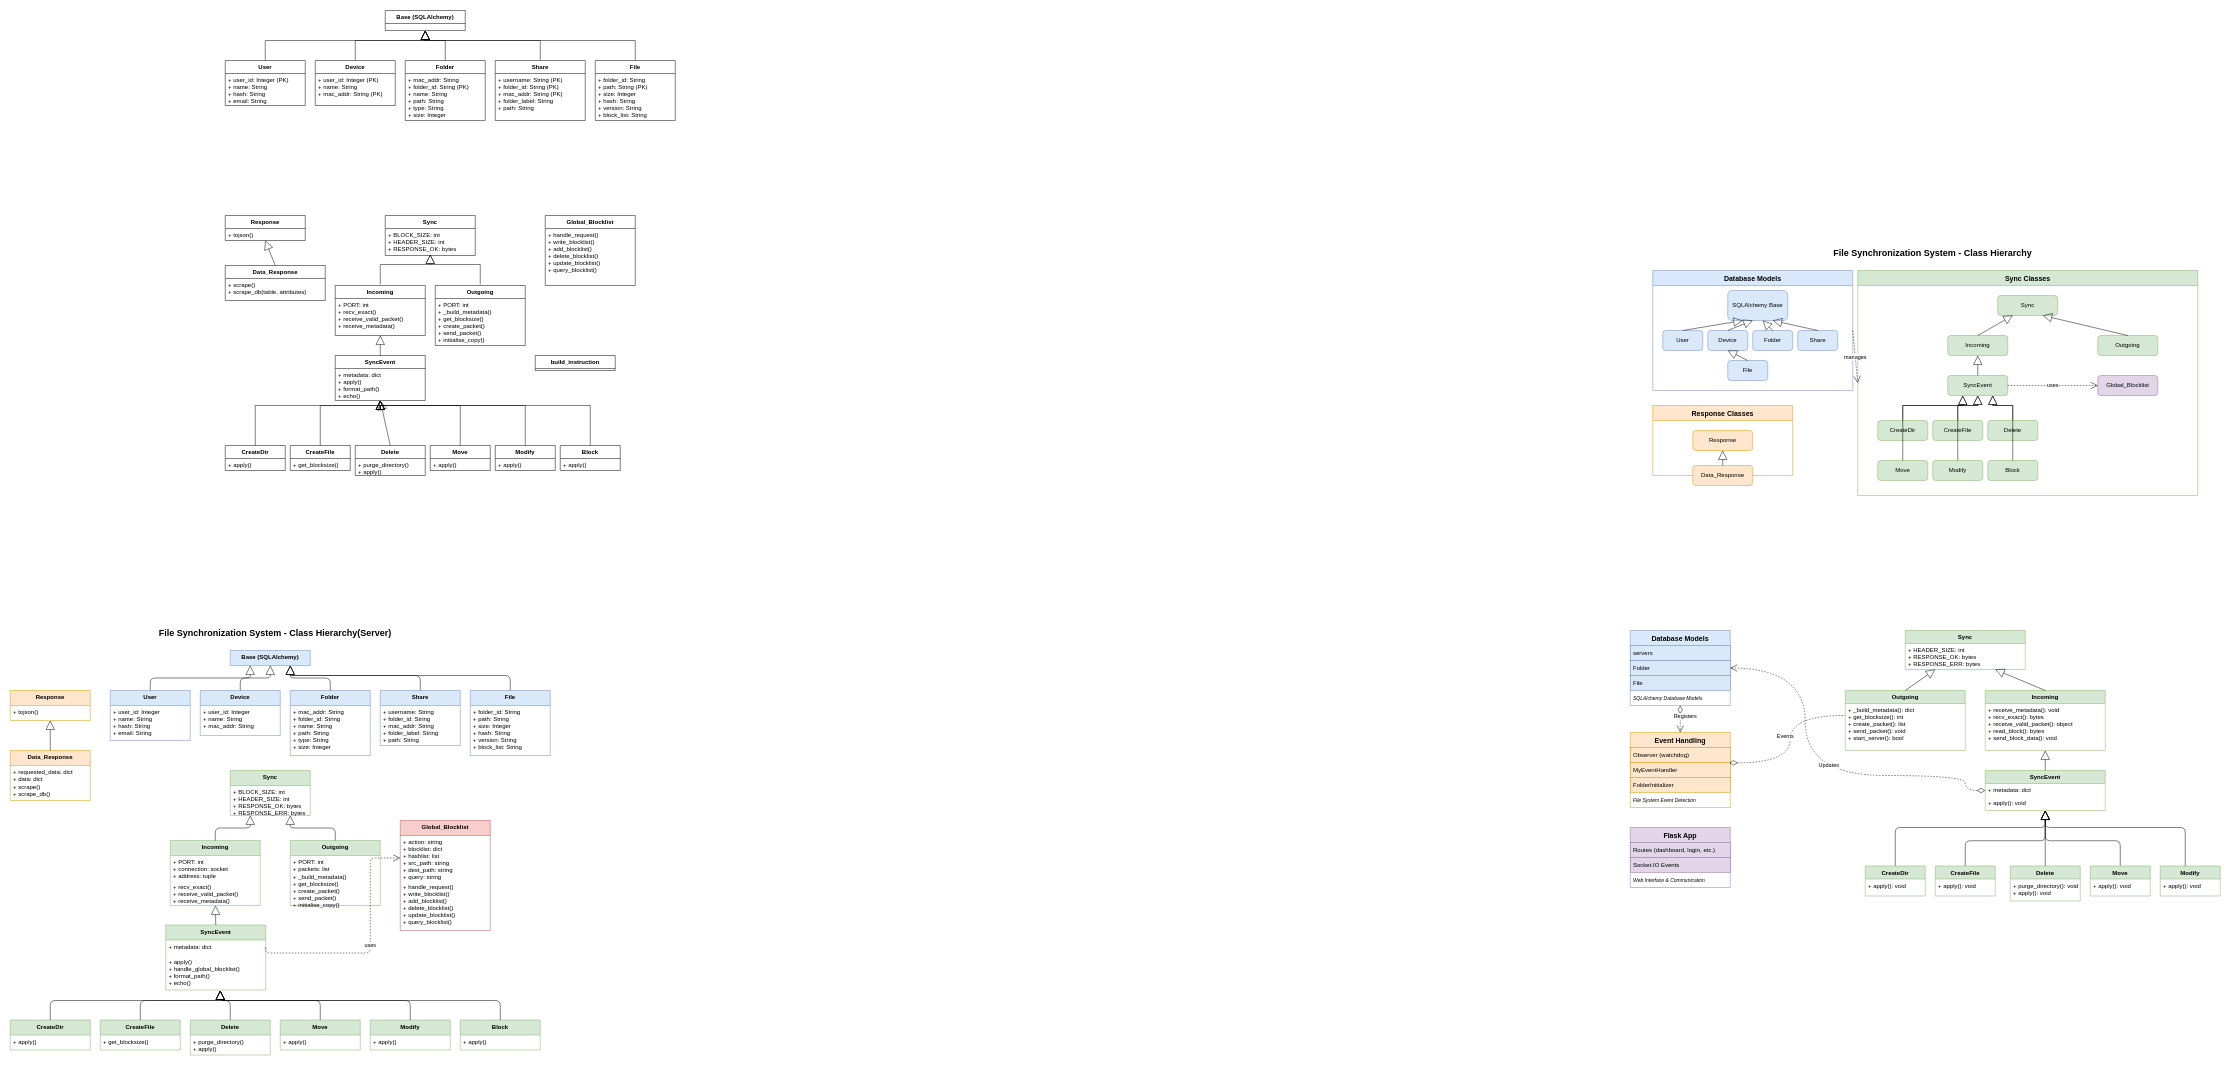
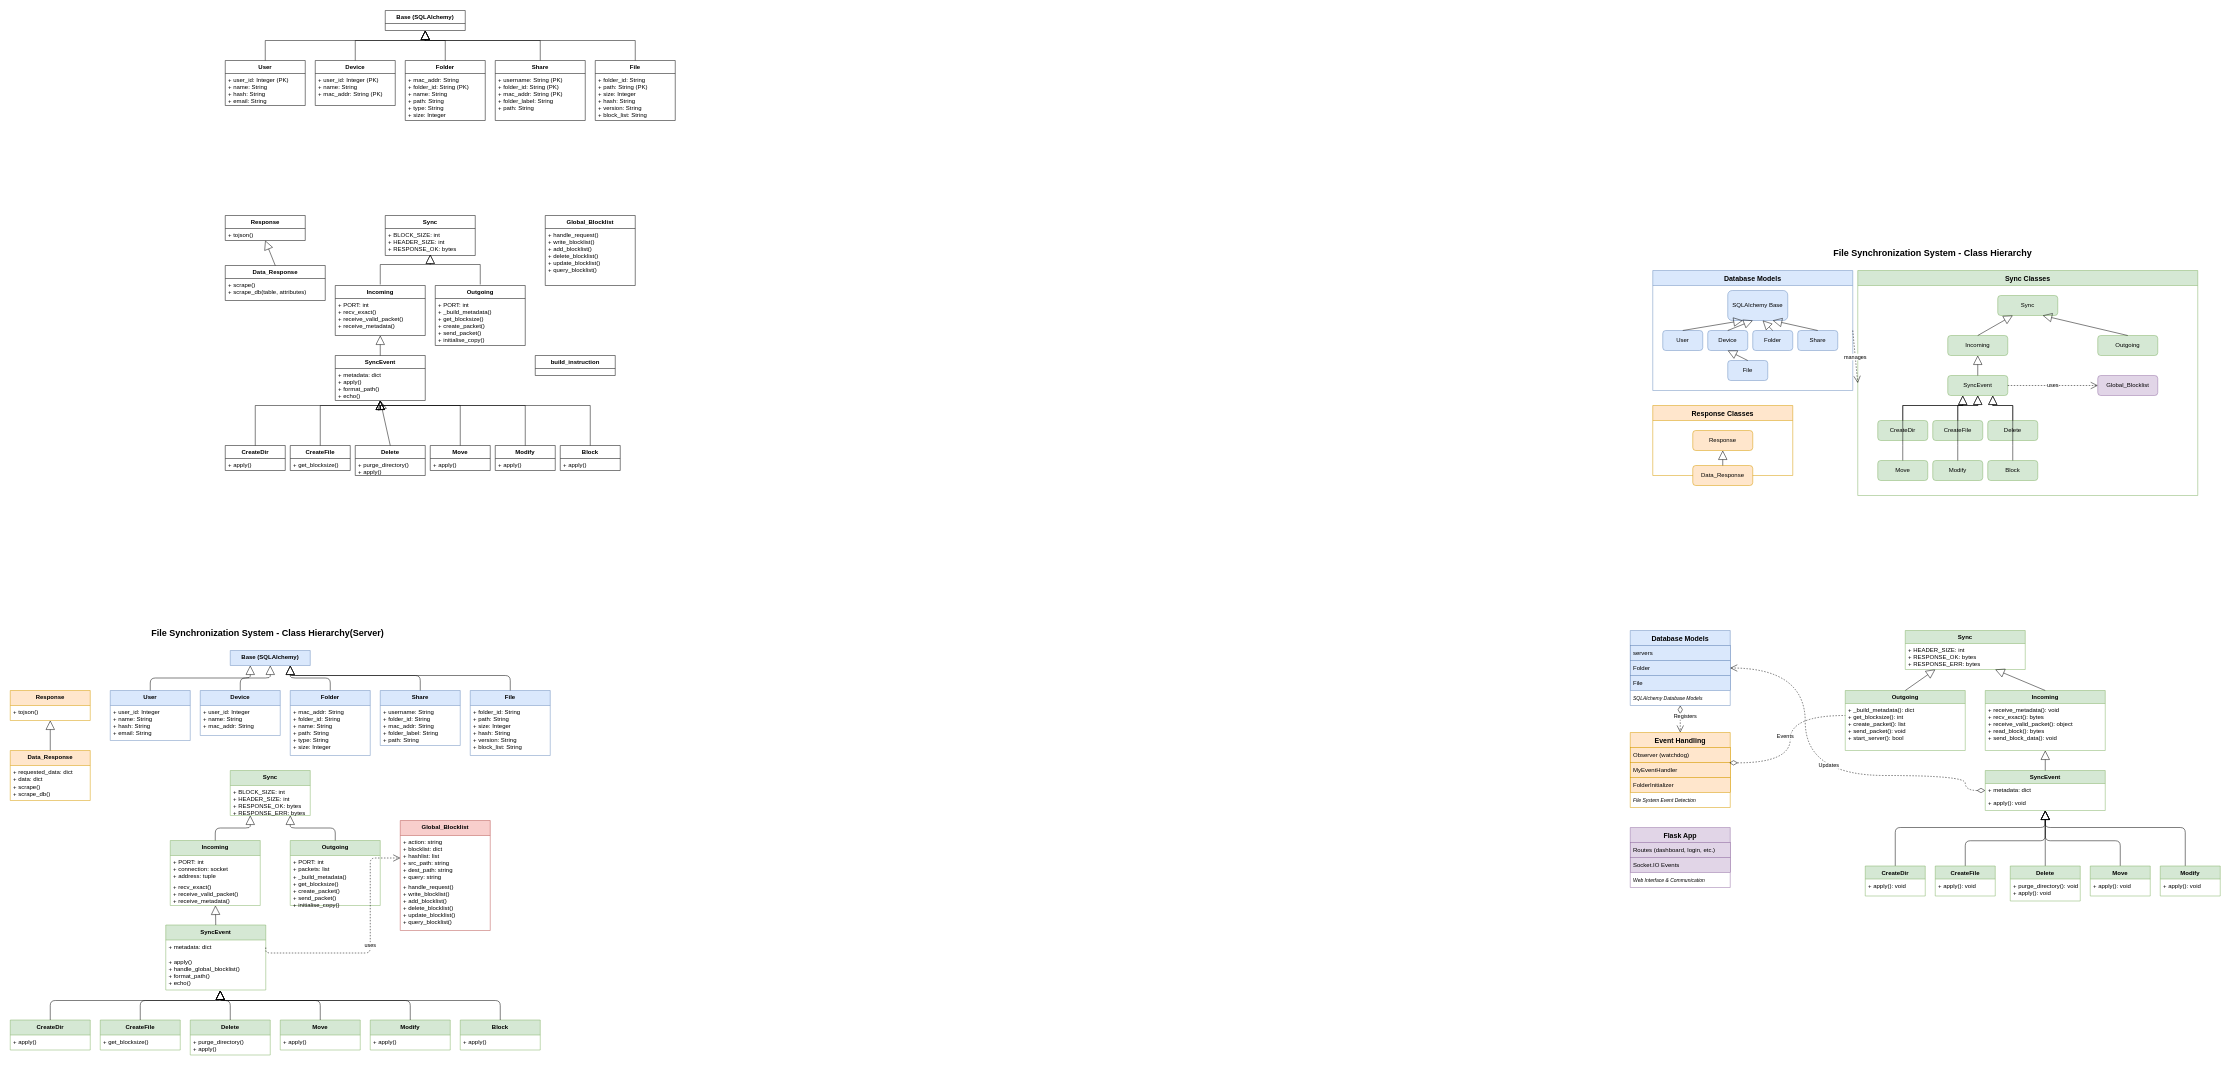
node "build_instruction": size 80x15 -> 80x20
node "File Synchronization System - Class Hierarchy(Server)": moved (275, 633) -> (268, 633)
